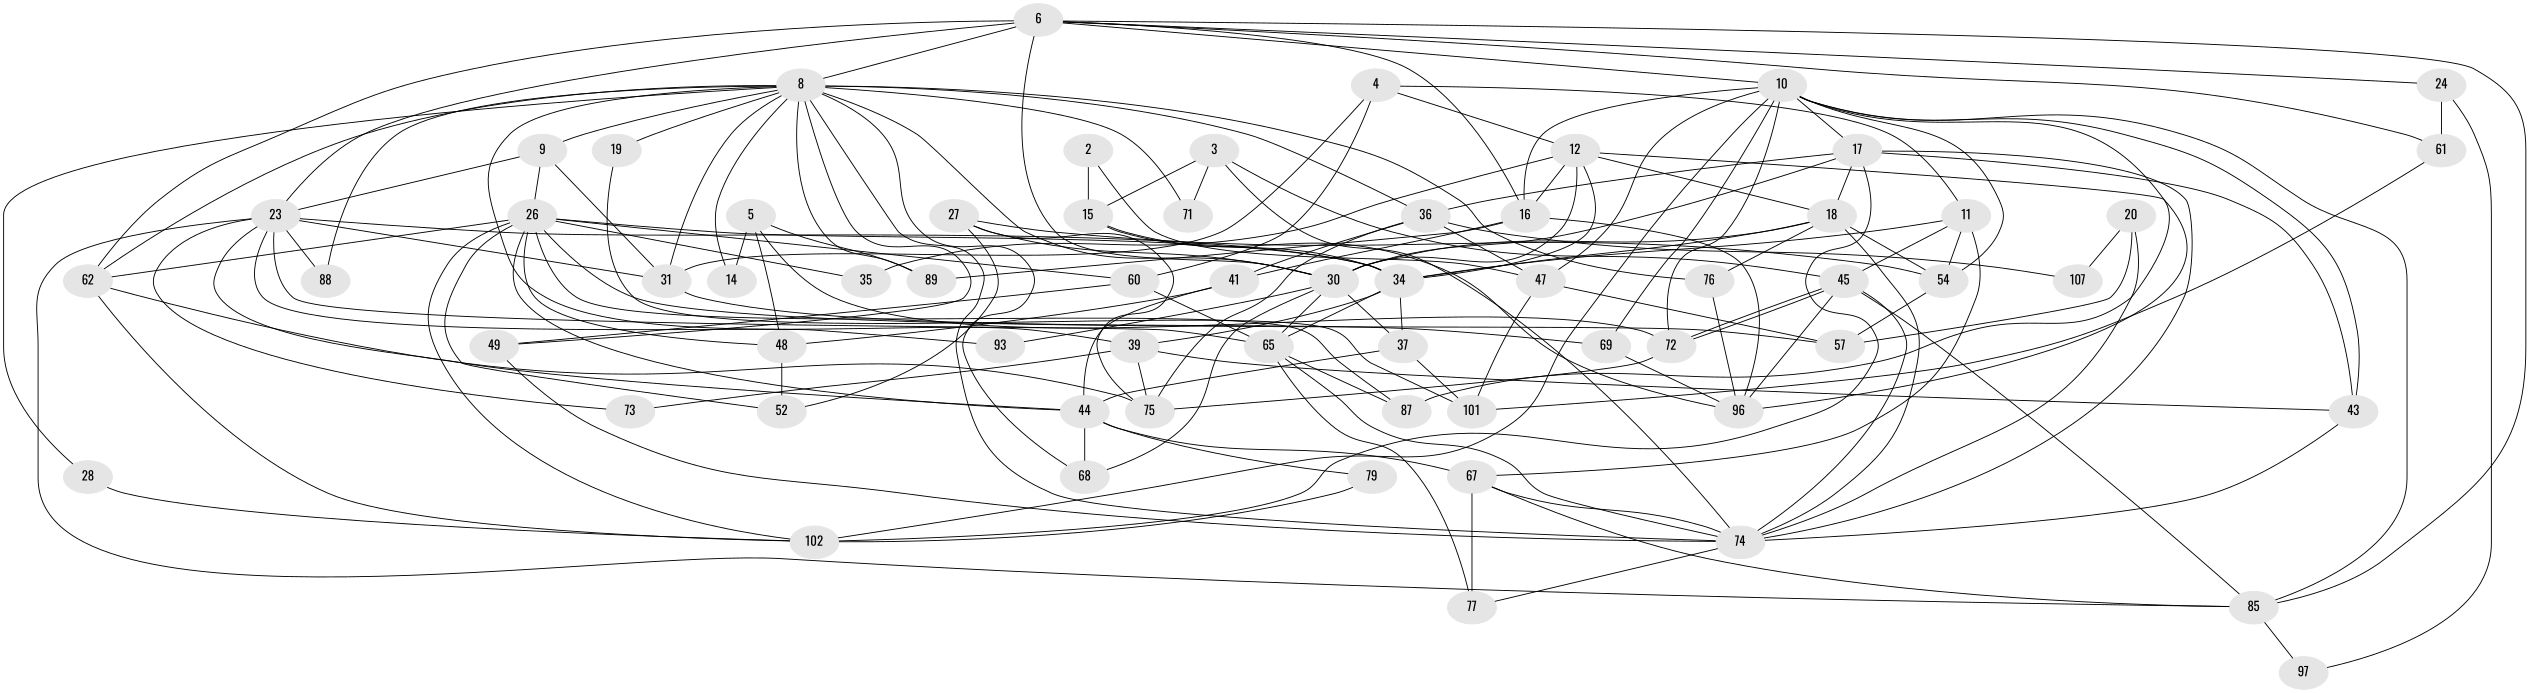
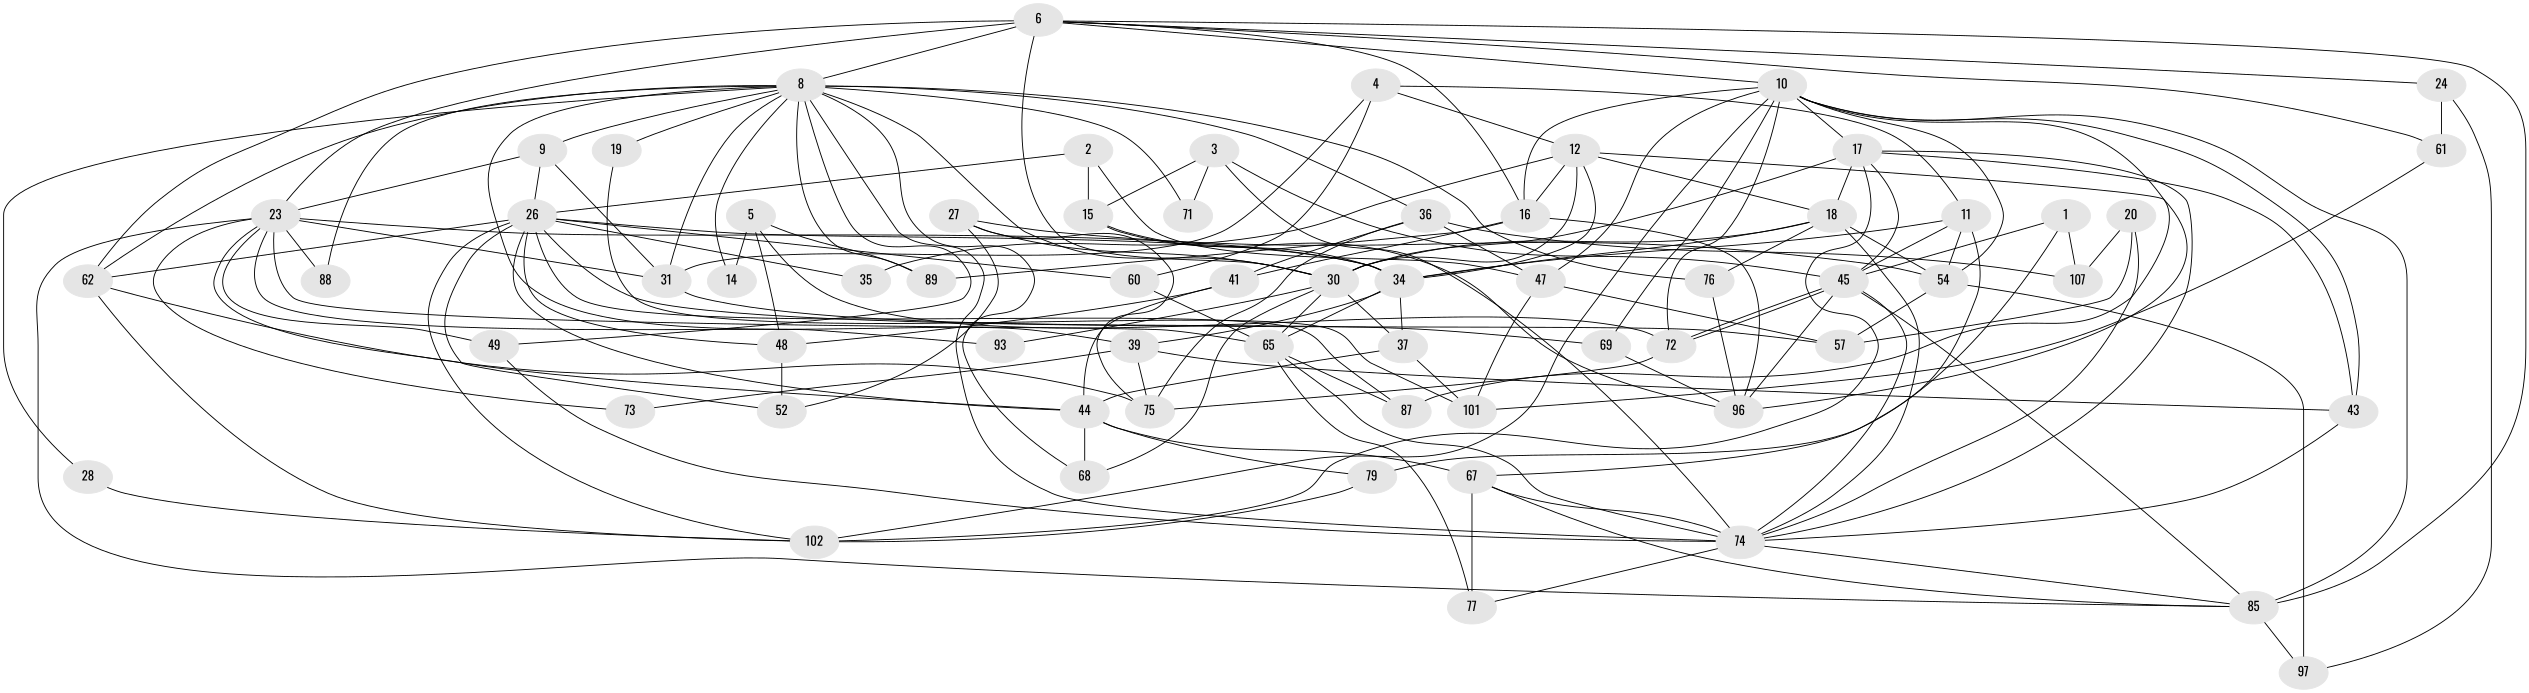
edge "17" -- "36": now "17" -- "45"
edge "2" -- "26": added
node "1": added
edge "60" -- "49": now "23" -- "49"
edge "54" -- "97": added
edge "74" -- "85": added
